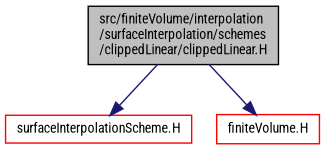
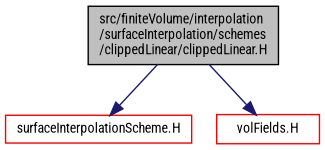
node "finiteVolume.H": label "finiteVolume.H" -> "volFields.H"
